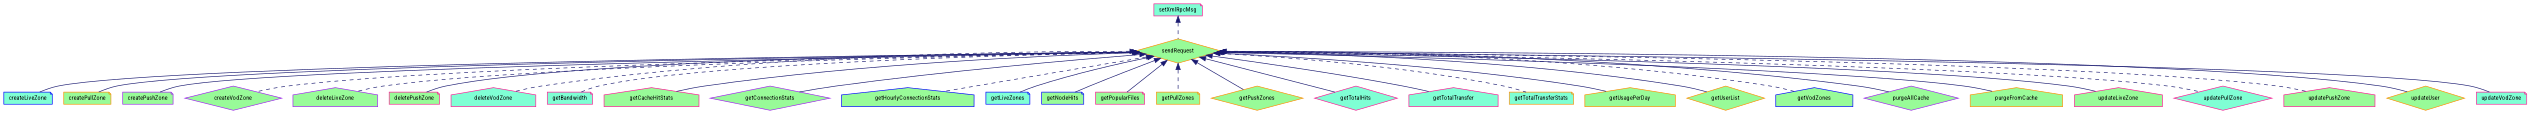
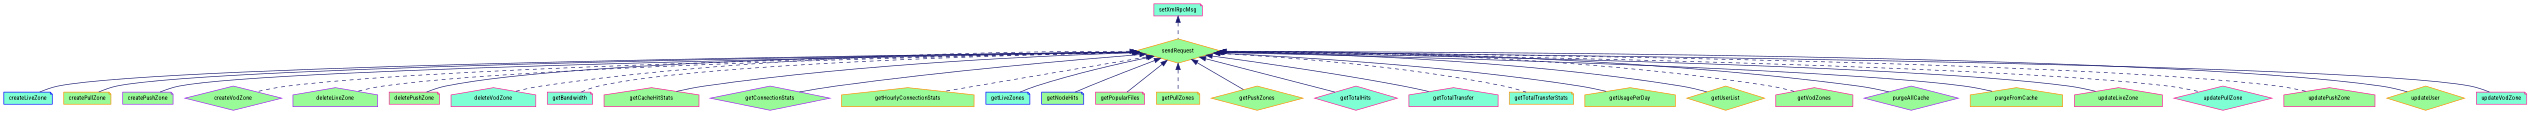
node "getHourlyConnectionStats": color blue -> darkorange
node "getVodZones": color blue -> deeppink
